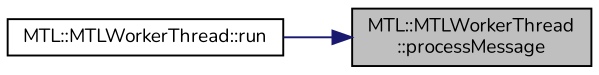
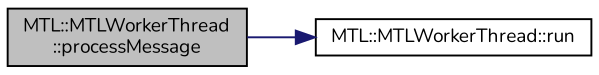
edge "MTL::MTLWorkerThread::run" -> "MTL::MTLWorkerThread ::processMessage": reversed
